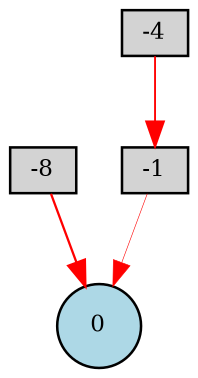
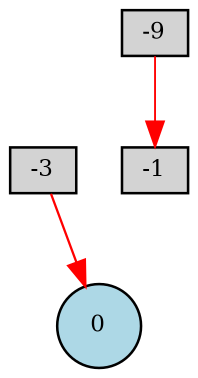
node "-4": label "-4" -> "-9"
node "-8": label "-8" -> "-3"
edge "-1" -> "0": removed
